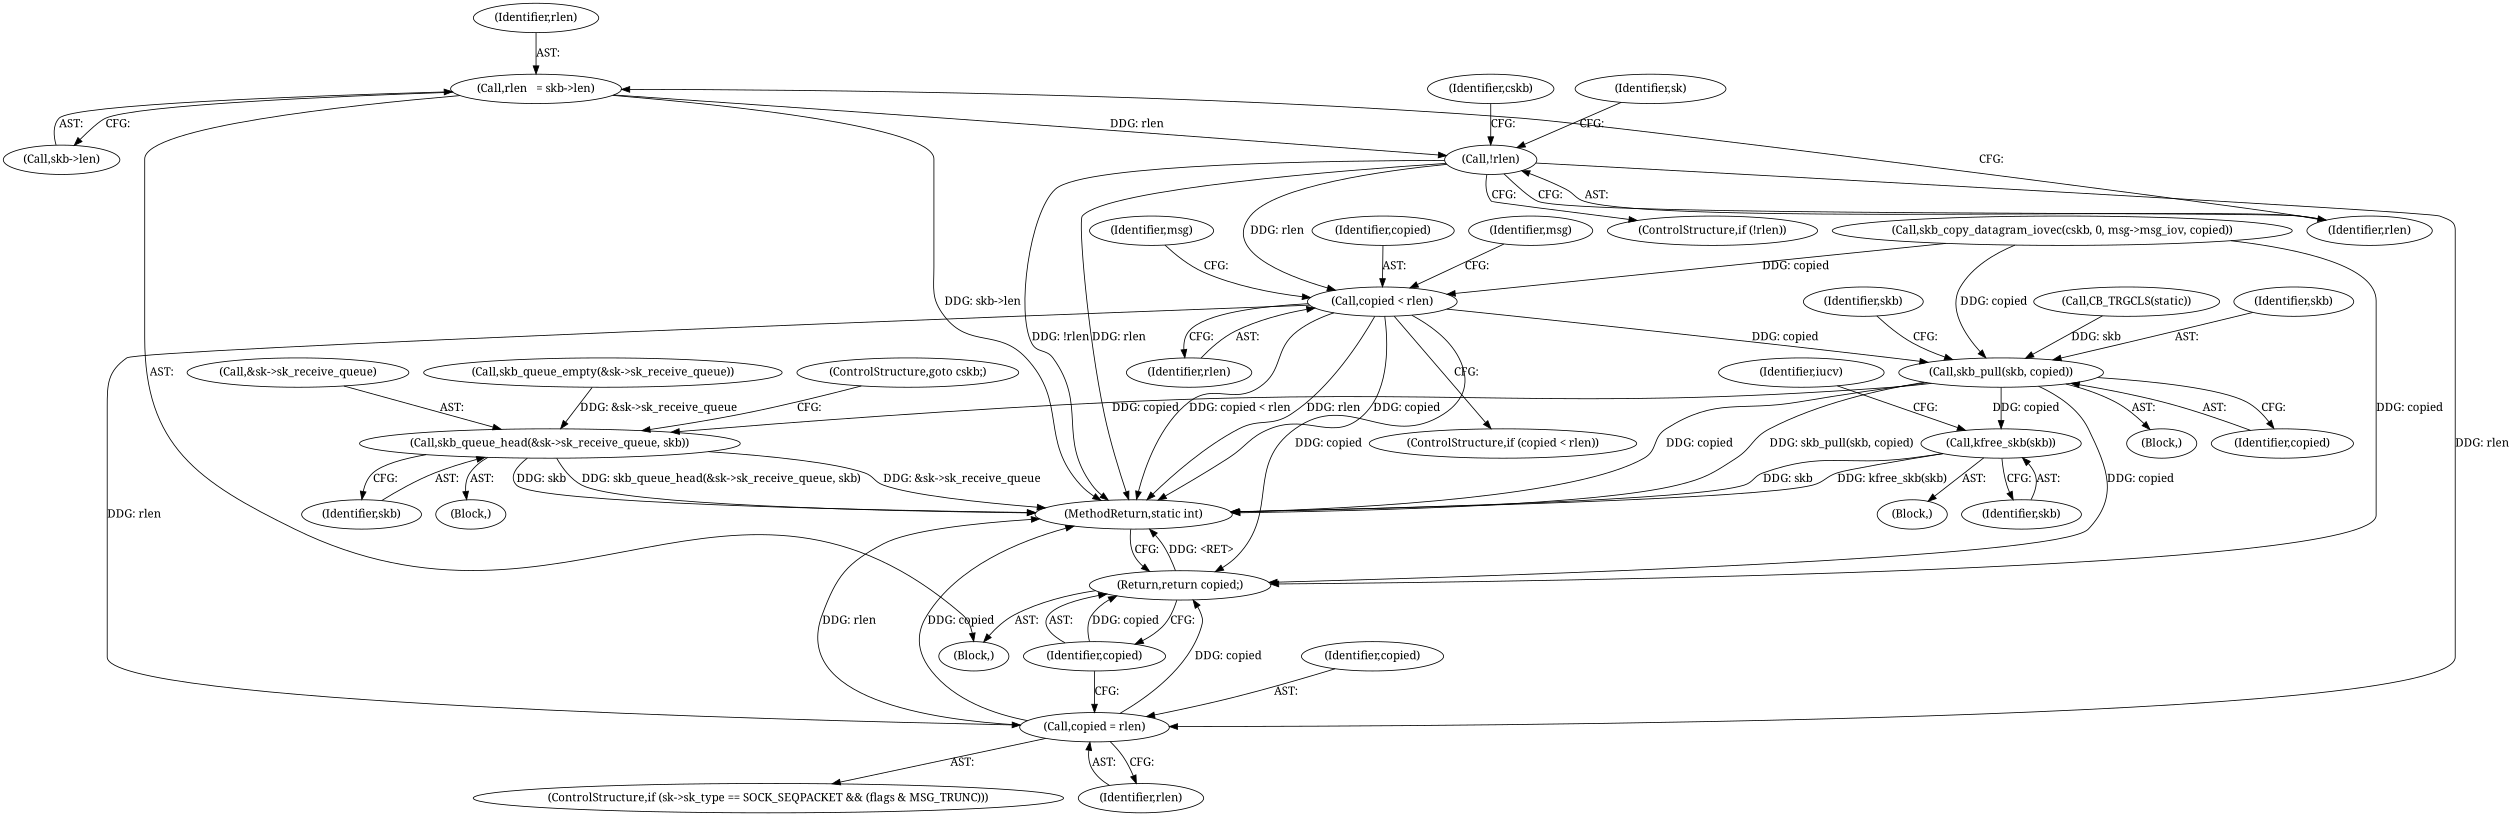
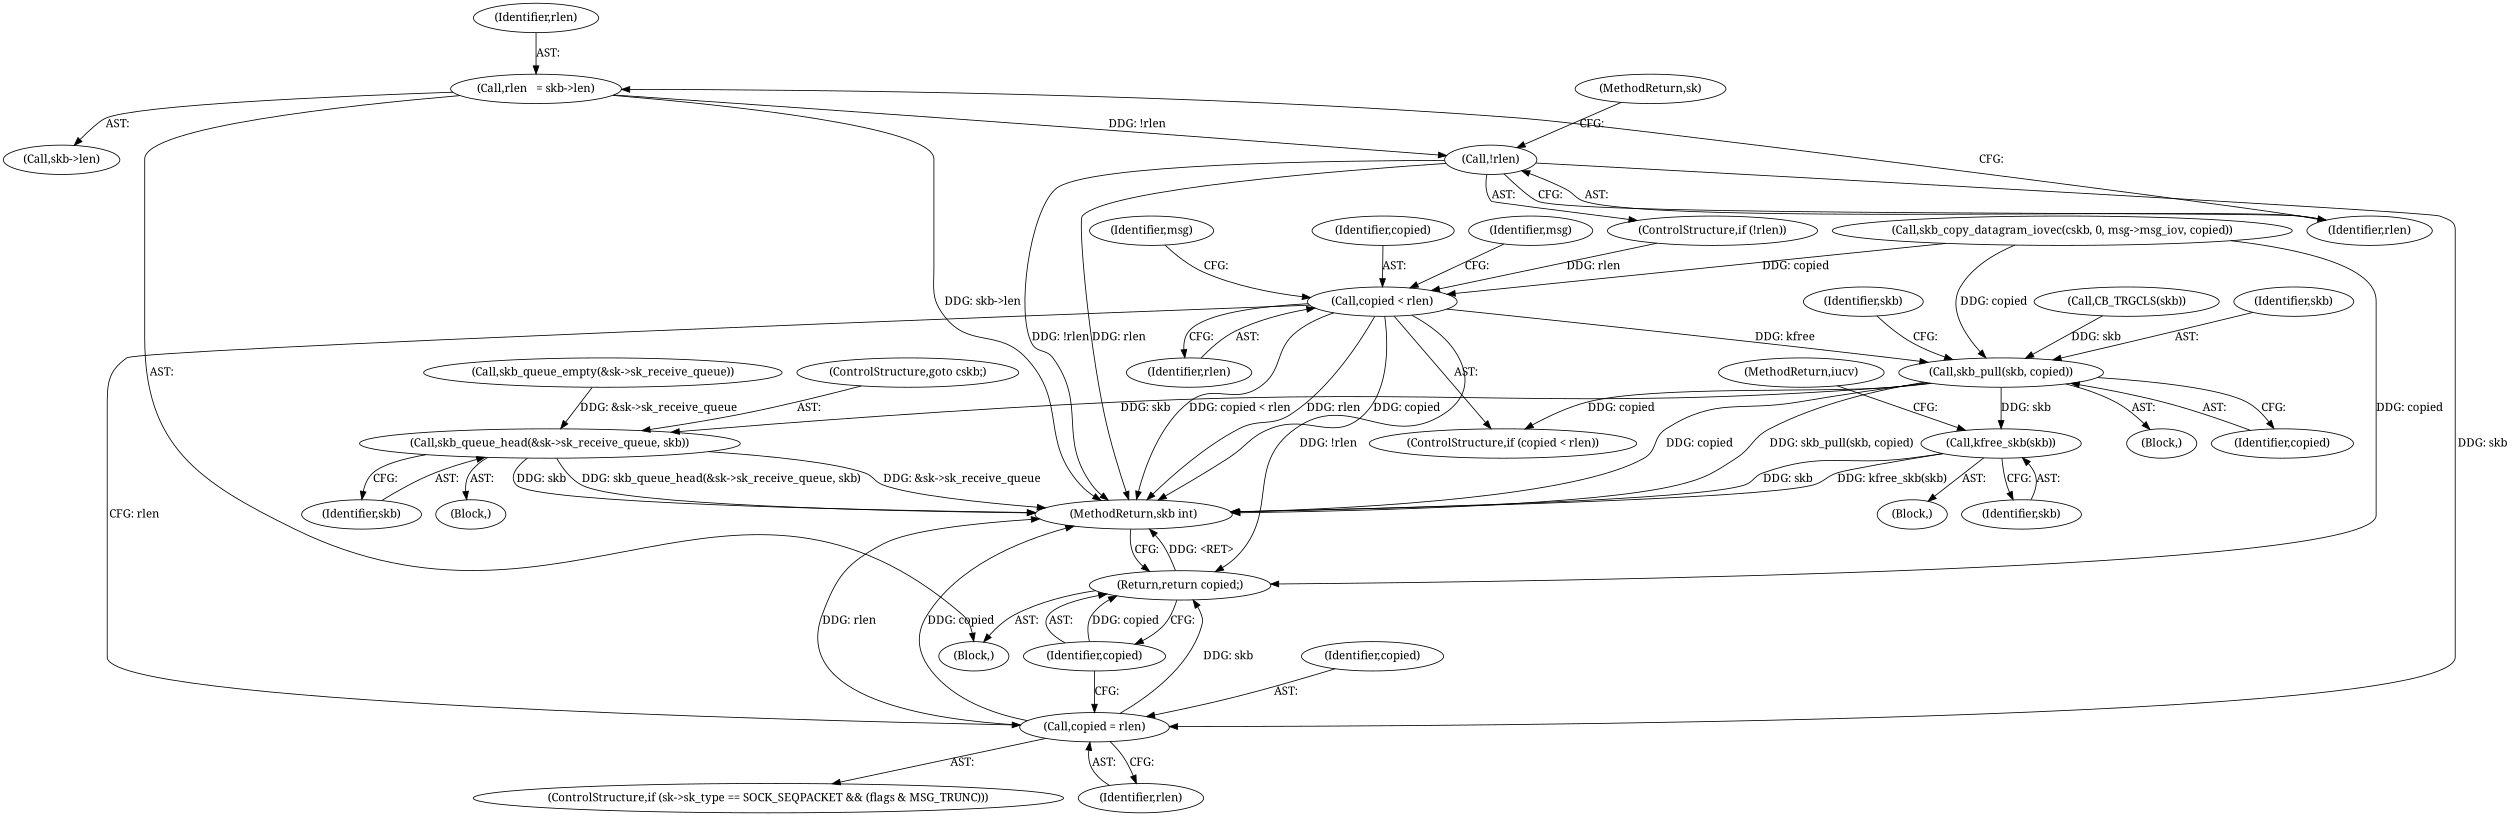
node "(Identifier,cskb)": removed
node "(Identifier,sk)": label "(Identifier,sk)" -> "(MethodReturn,sk)"
edge "(Call,skb->len)" -> "(Call,rlen   = skb->len)": removed, label "AST:"
edge "(Call,rlen   = skb->len)" -> "(Call,skb->len)": label "CFG: " -> "AST: "
edge "(Call,rlen   = skb->len)" -> "(Call,!rlen)": label "DDG: rlen" -> "DDG: !rlen"
edge "(Call,!rlen)" -> "(Call,copied < rlen)": now "(ControlStructure,if (!rlen))" -> "(Call,copied < rlen)"
edge "(Call,!rlen)" -> "(ControlStructure,if (!rlen))": label "CFG: " -> "AST: "
node "(Call,CB_TRGCLS(static))": label "(Call,CB_TRGCLS(static))" -> "(Call,CB_TRGCLS(skb))"
edge "(Call,copied < rlen)" -> "(Call,skb_pull(skb, copied))": label "DDG: copied" -> "DDG: kfree"
node "(Call,&sk->sk_receive_queue)": removed
edge "(Call,copied < rlen)" -> "(ControlStructure,if (copied < rlen))": label "CFG: " -> "AST: "
node "(Identifier,iucv)": label "(Identifier,iucv)" -> "(MethodReturn,iucv)"
edge "(ControlStructure,goto cskb;)" -> "(Call,skb_queue_head(&sk->sk_receive_queue, skb))": label "CFG: " -> "AST: "
edge "(Call,skb_pull(skb, copied))" -> "(Call,skb_queue_head(&sk->sk_receive_queue, skb))": label "DDG: copied" -> "DDG: skb"
edge "(Call,skb_pull(skb, copied))" -> "(Call,kfree_skb(skb))": label "DDG: copied" -> "DDG: skb"
edge "(Call,copied < rlen)" -> "(Return,return copied;)": label "DDG: copied" -> "DDG: !rlen"
edge "(Call,!rlen)" -> "(Call,copied = rlen)": label "DDG: rlen" -> "DDG: skb"
edge "(Call,copied < rlen)" -> "(Call,copied = rlen)": label "DDG: rlen" -> "CFG: rlen"
node "(MethodReturn,static int)": label "(MethodReturn,static int)" -> "(MethodReturn,skb int)"
edge "(Call,skb_pull(skb, copied))" -> "(Return,return copied;)": now "(Call,skb_pull(skb, copied))" -> "(ControlStructure,if (copied < rlen))"
edge "(Call,copied = rlen)" -> "(Return,return copied;)": label "DDG: copied" -> "DDG: skb"
